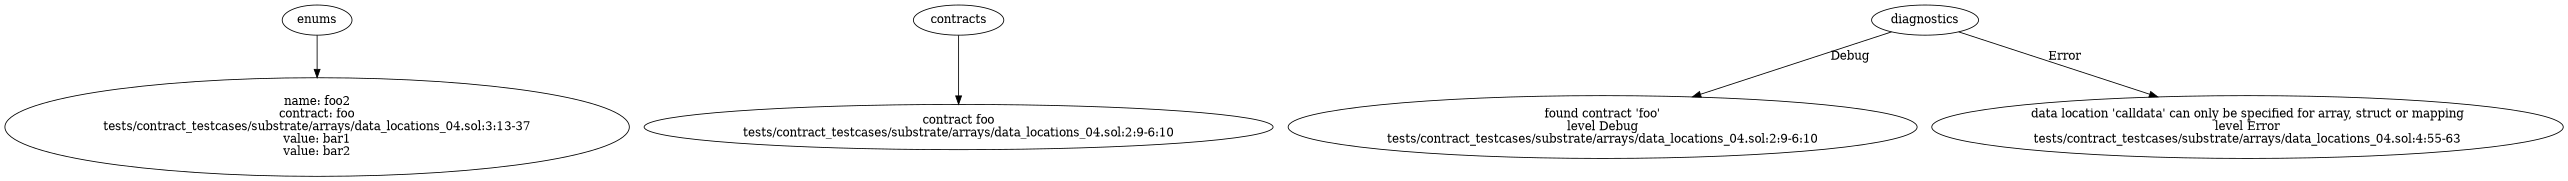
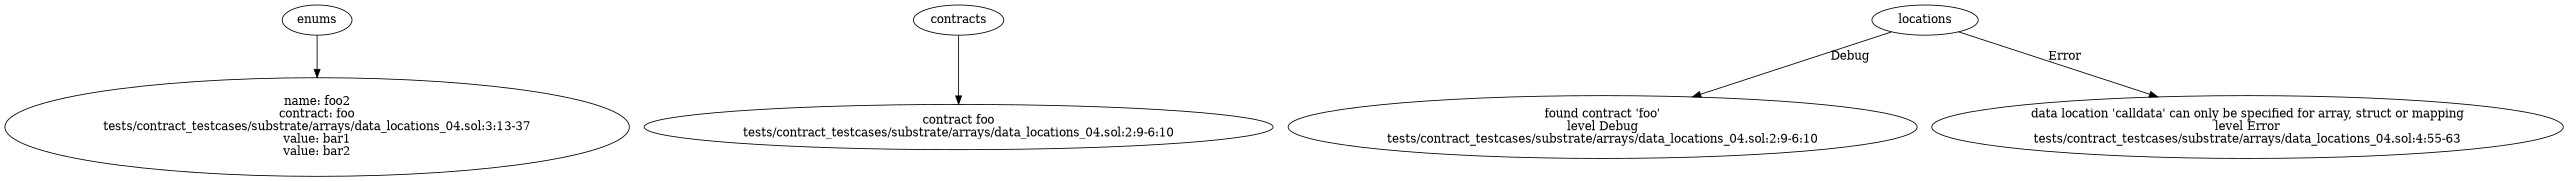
node "diagnostics": label "diagnostics" -> "locations"
